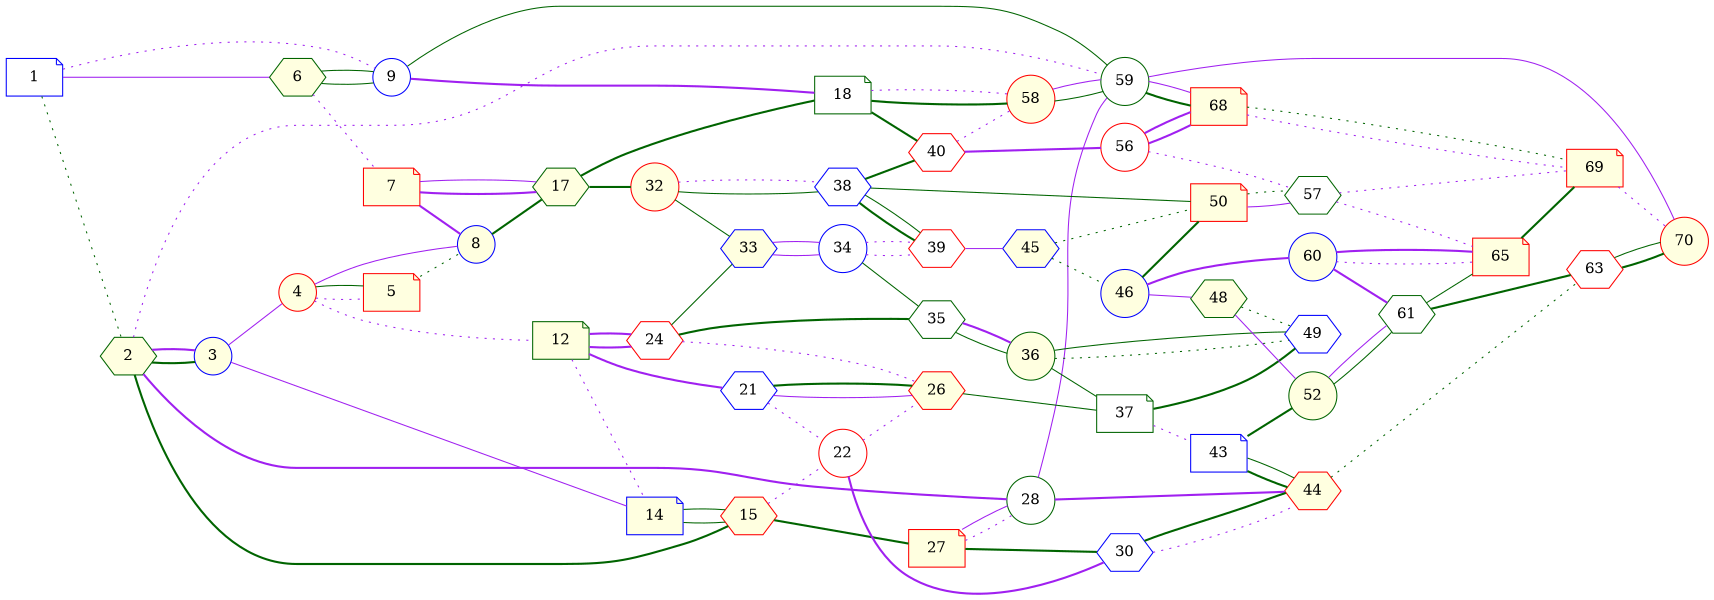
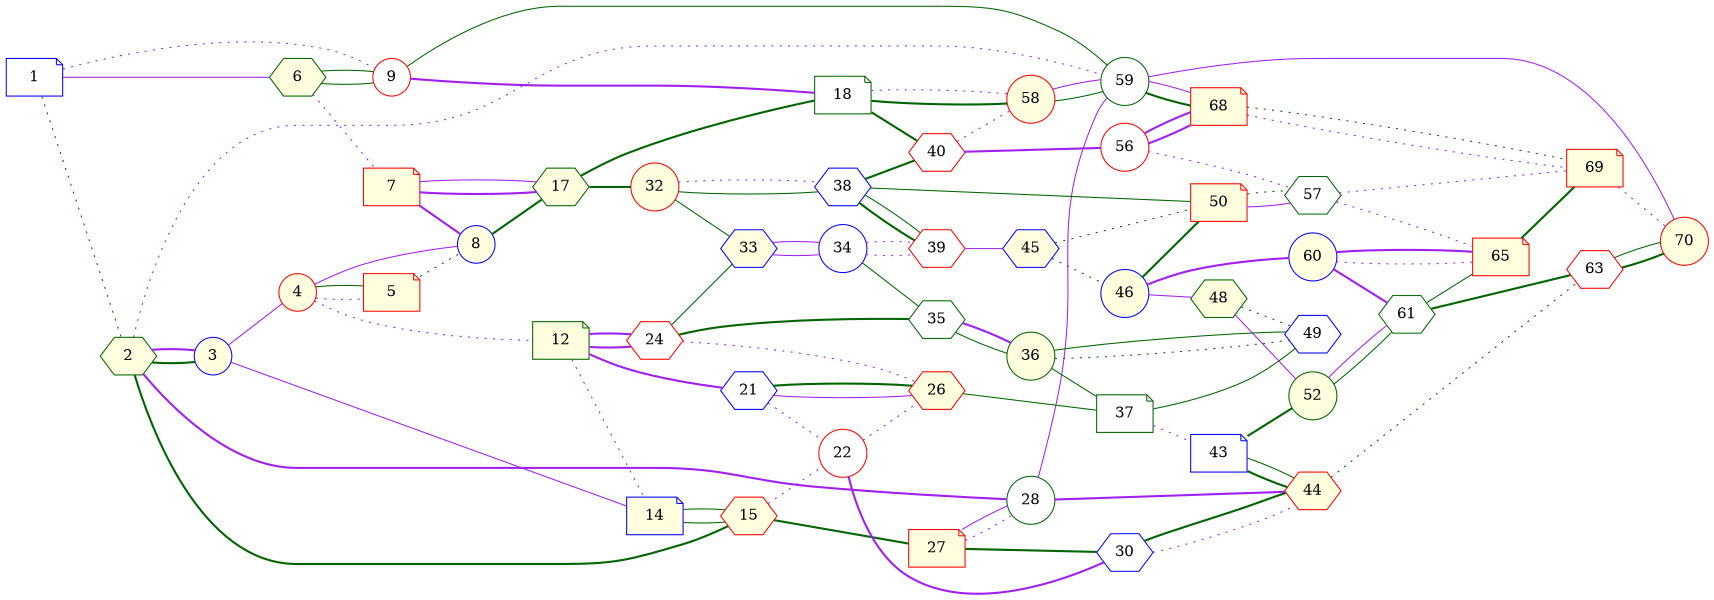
node "9": color blue -> red
edge "49" -- "37": style bold -> solid
